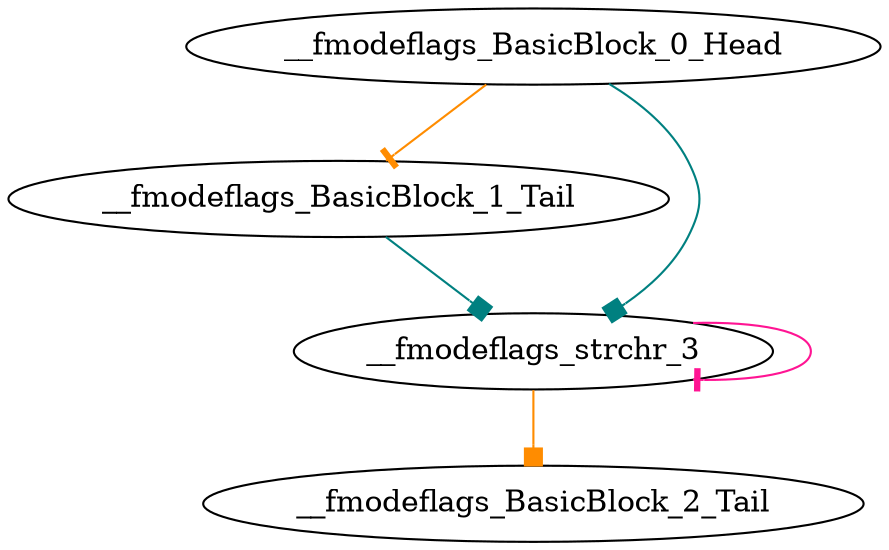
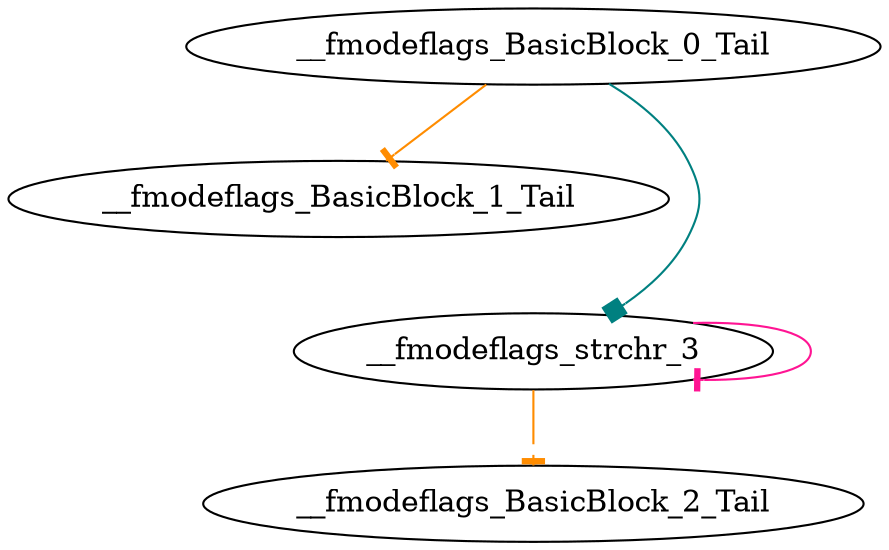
node "__fmodeflags_BasicBlock_0_Head": label "__fmodeflags_BasicBlock_0_Head" -> "__fmodeflags_BasicBlock_0_Tail"
edge "__fmodeflags_BasicBlock_1_Tail" -> "__fmodeflags_strchr_3": removed
edge "__fmodeflags_strchr_3" -> "__fmodeflags_BasicBlock_2_Tail": arrowhead box -> tee
